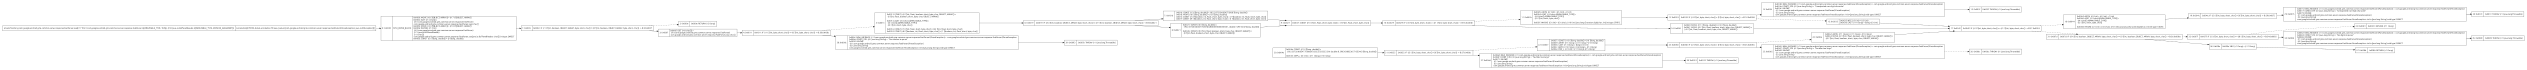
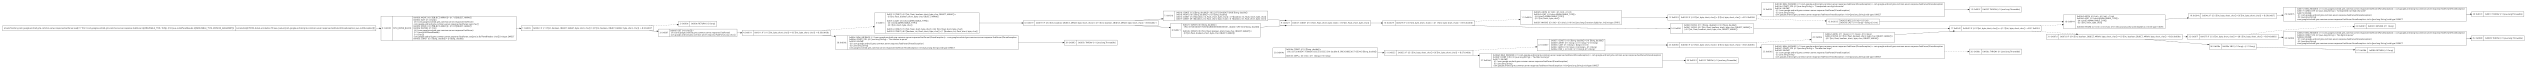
edge "13: 0x0035" -> "17: 0x0042": now "13: 0x0035" -> "18: 0x0044"
